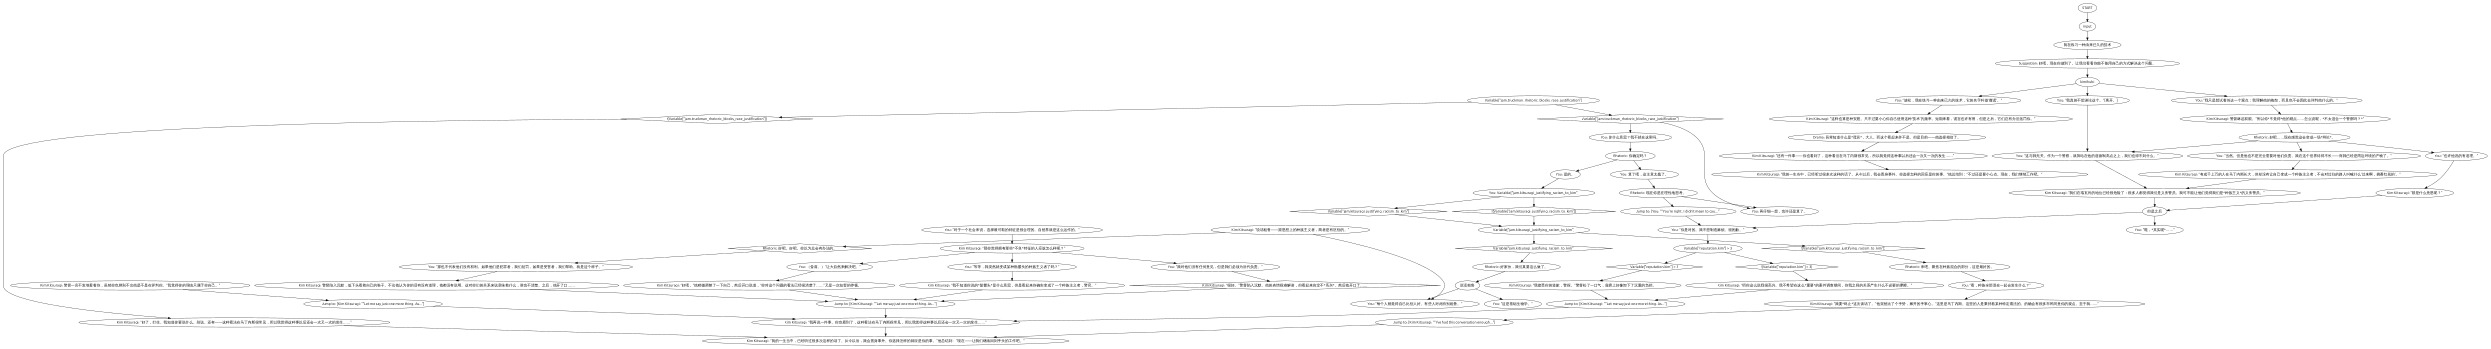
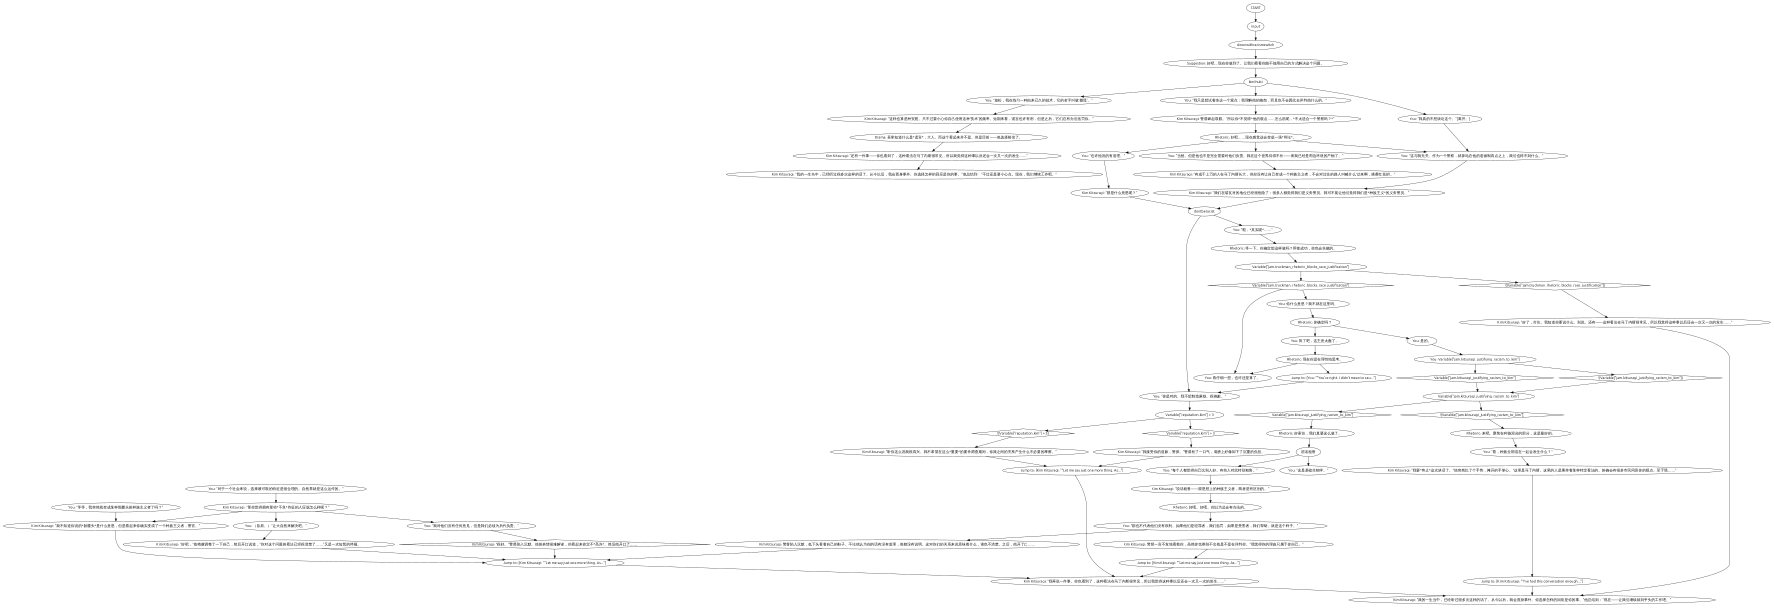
node "我在练习一种由来已久的技术": label "我在练习一种由来已久的技术" -> "downwithracismswitch"
node "但是之后": label "但是之后" -> "dontberacist"
node "Rhetoric: 好吧。好吧。你以为总会有办法的。": shape diamond -> ellipse
node "Rhetoric: 等一下。你确定想这样做吗？即使成功，你也会失败的。": added
edge "Kim Kitsuragi: “说话粗鲁——跟思想上的种族主义者，两者是有区别的。”" -> "You: “每个人都觉得自己比别人好。有些人对此特别粗鲁。”": reversed
edge "Kim Kitsuragi: “那你觉得拥有那些*不良*特征的人应该怎么样呢？”" -> "You: “等等，我突然就变成某种骷髅头的种族主义者了吗？”": now "Kim Kitsuragi: “那你觉得拥有那些*不良*特征的人应该怎么样呢？”" -> "Kim Kitsuragi: “我不知道你说的*骷髅头*是什么意思，但是看起来你确实变成了一个种族主义者，警官。”"
